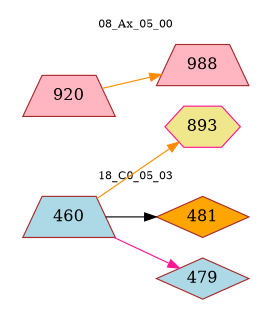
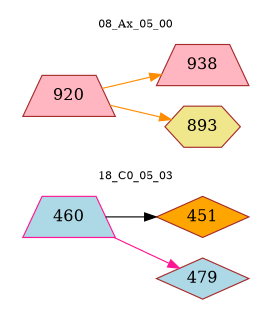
node "988": label "988" -> "938"
node "893": color deeppink -> brown
edge "460" -> "893": now "920" -> "893"
node "460": color brown -> deeppink
node "481": label "481" -> "451"
